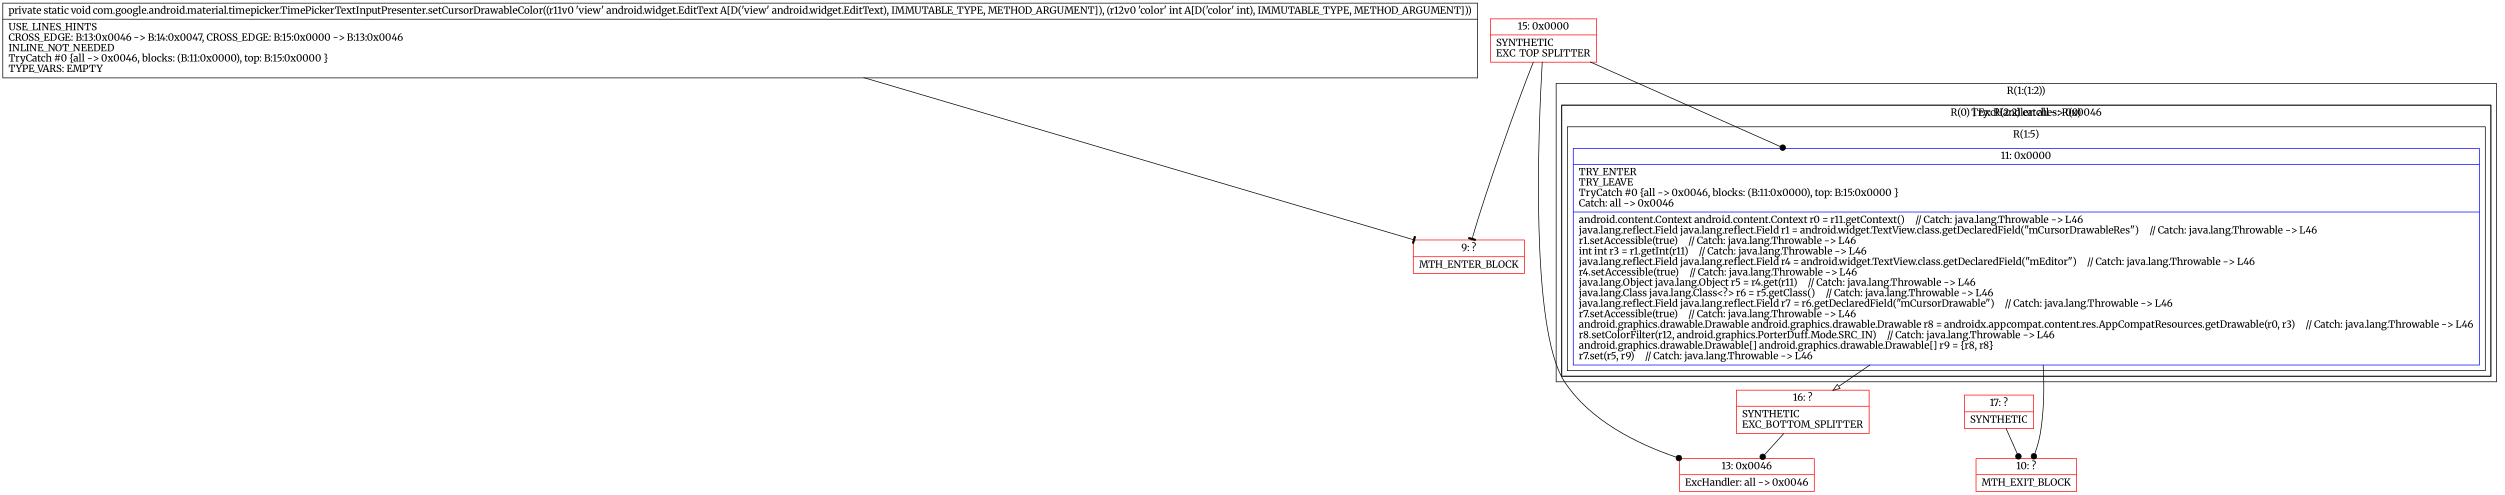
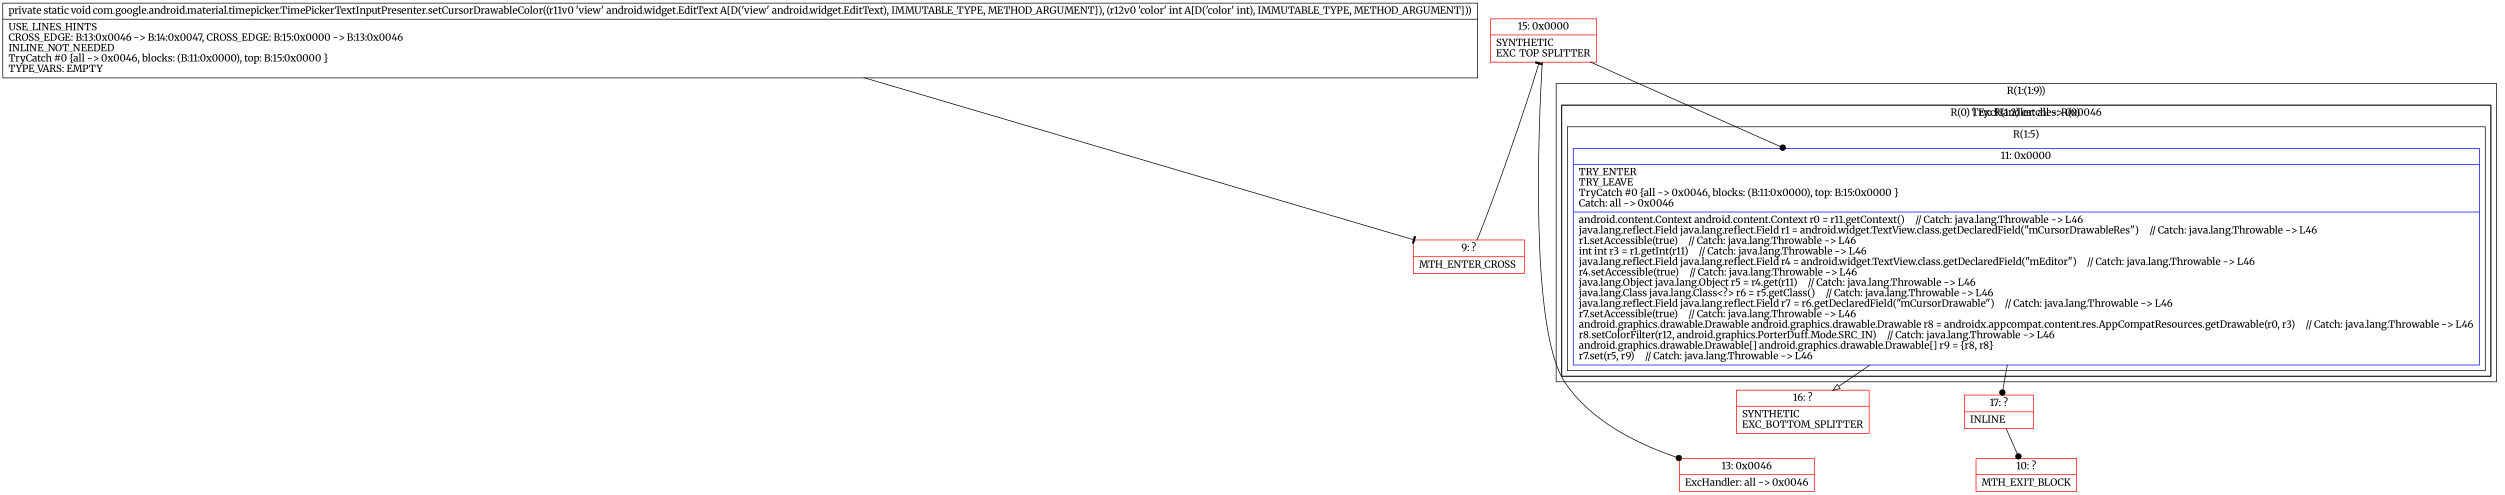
cluster "R(1:(1:2))": label "R(1:(1:2))" -> "R(1:(1:9))"
cluster "Try: R(2:2) catches: R(0)": label "Try: R(2:2) catches: R(0)" -> "Try: R(1:2) catches: R(0)"
edge "15: 0x0000" -> "9: ?": reversed
node "9: ?": text "MTH_ENTER_BLOCK" -> "MTH_ENTER_CROSS"
edge "11: 0x0000" -> "10: ?": now "11: 0x0000" -> "17: ?"
node "17: ?": text "SYNTHETIC" -> "INLINE"
edge "16: ?" -> "13: 0x0046": removed
